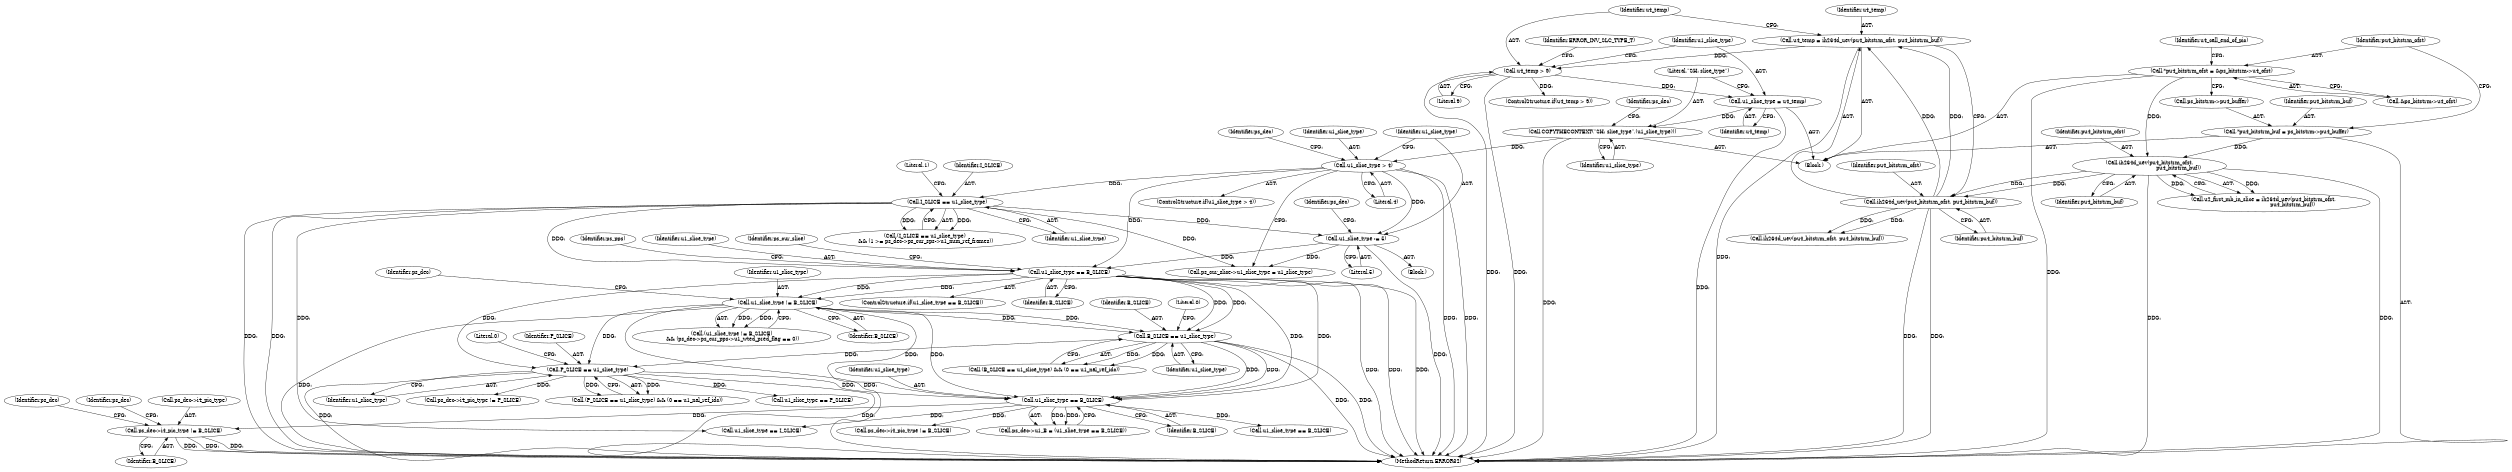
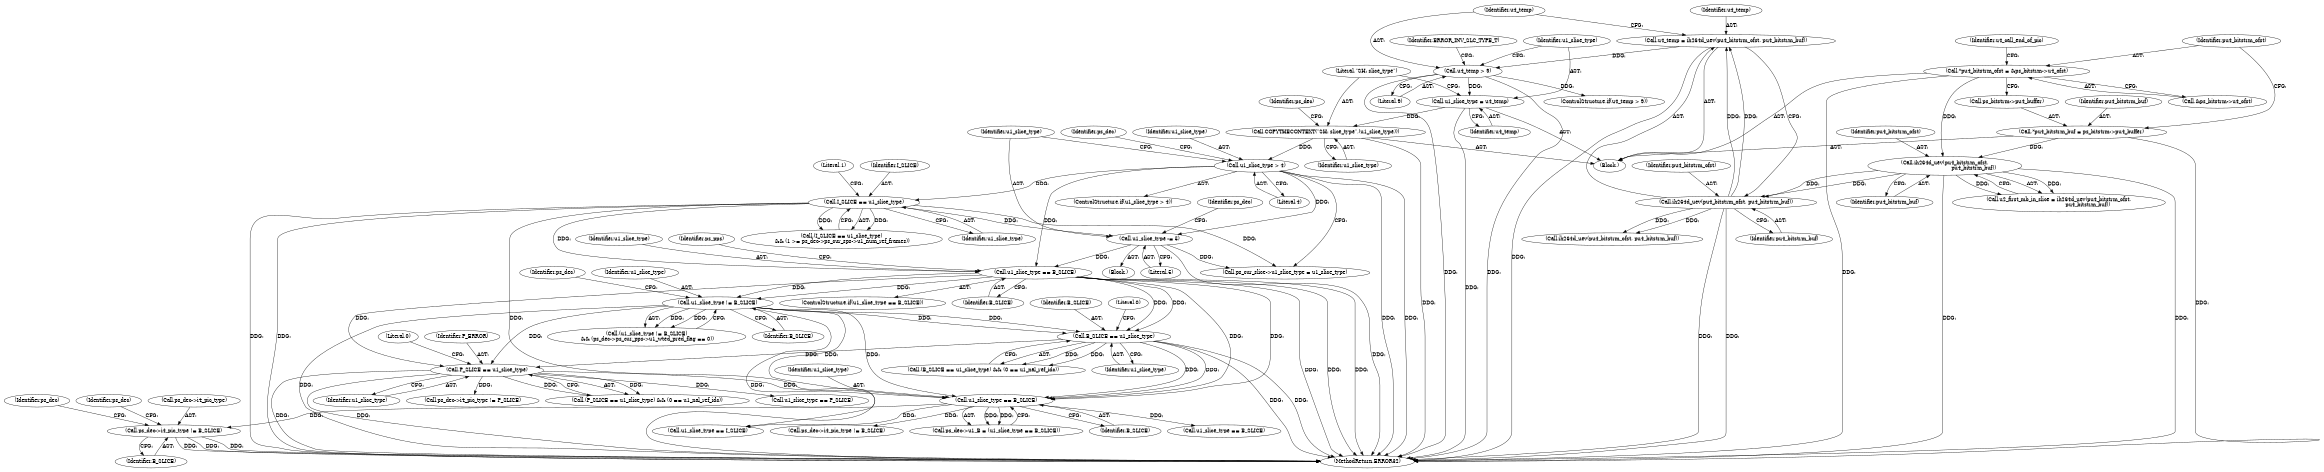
node "(Identifier,ps_cur_slice)": removed
edge "(Call,*pu4_bitstrm_buf = ps_bitstrm->pu4_buffer)" -> "(MethodReturn,ERROR32)": label "AST: " -> "DDG: "
node "(Identifier,P_SLICE)": label "(Identifier,P_SLICE)" -> "(Identifier,P_ERROR)"
